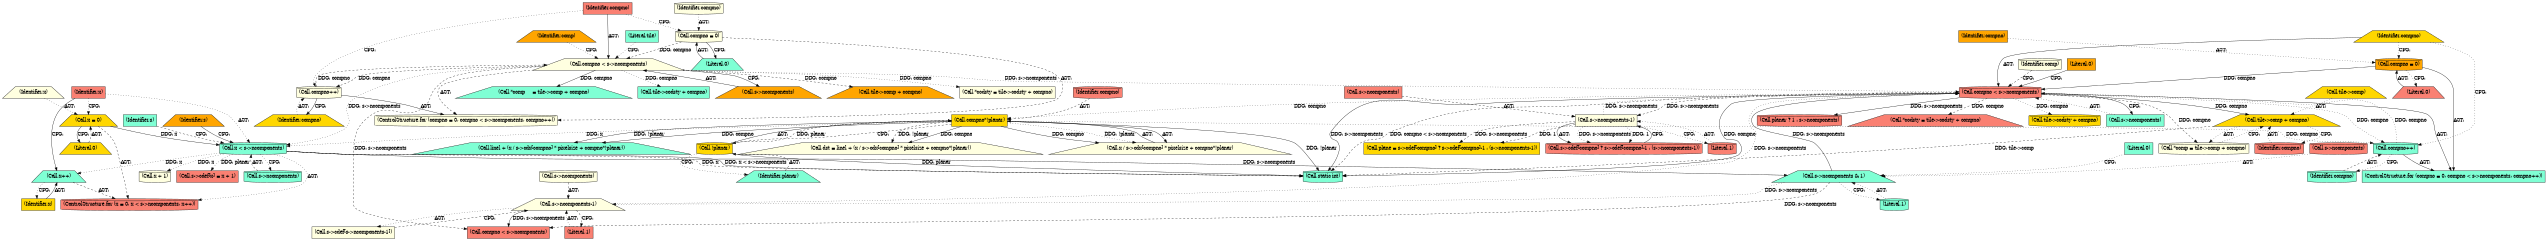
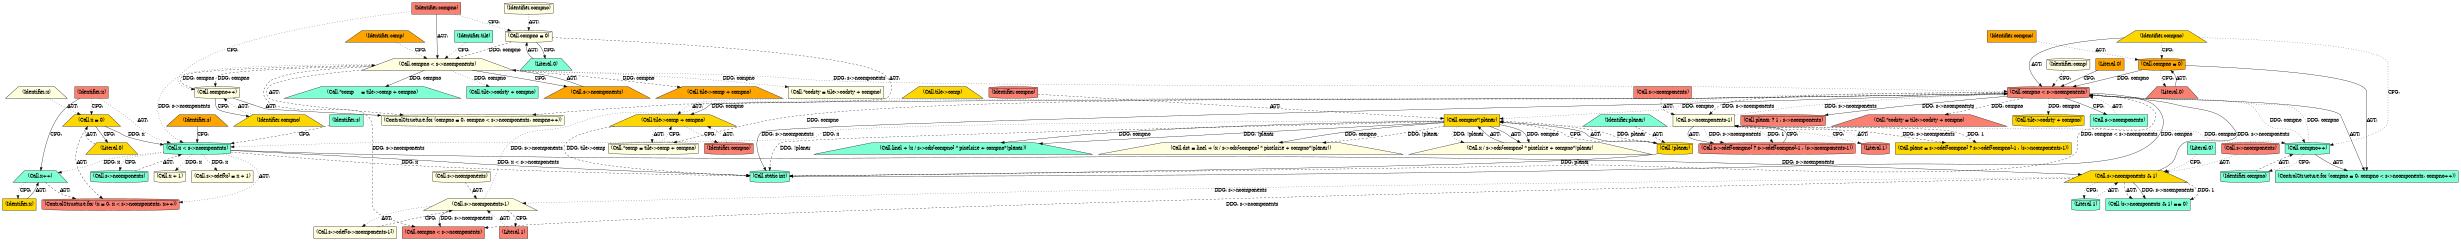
node "(Literal,tile)": label "(Literal,tile)" -> "(Identifier,tile)"
edge "(Call,compno*!planar)" -> "(Call,static int)": style solid -> dashed
edge "(Call,x < s->ncomponents)" -> "(Call,s->cdef[x] = x + 1)": label "DDG: planar" -> "DDG: x"
edge "(Call,!planar)" -> "(Identifier,planar)": removed, label "CFG:"
node "(Call,s->cdef[x] = x + 1)": fillcolor salmon -> lightyellow
node "(Call,s->ncomponents & 1)": fillcolor aquamarine -> gold
node "(Call,(s->ncomponents & 1) == 0)": added
